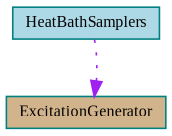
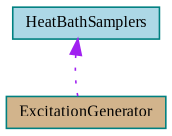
edge "HeatBathSamplers" -> "ExcitationGenerator": reversed
